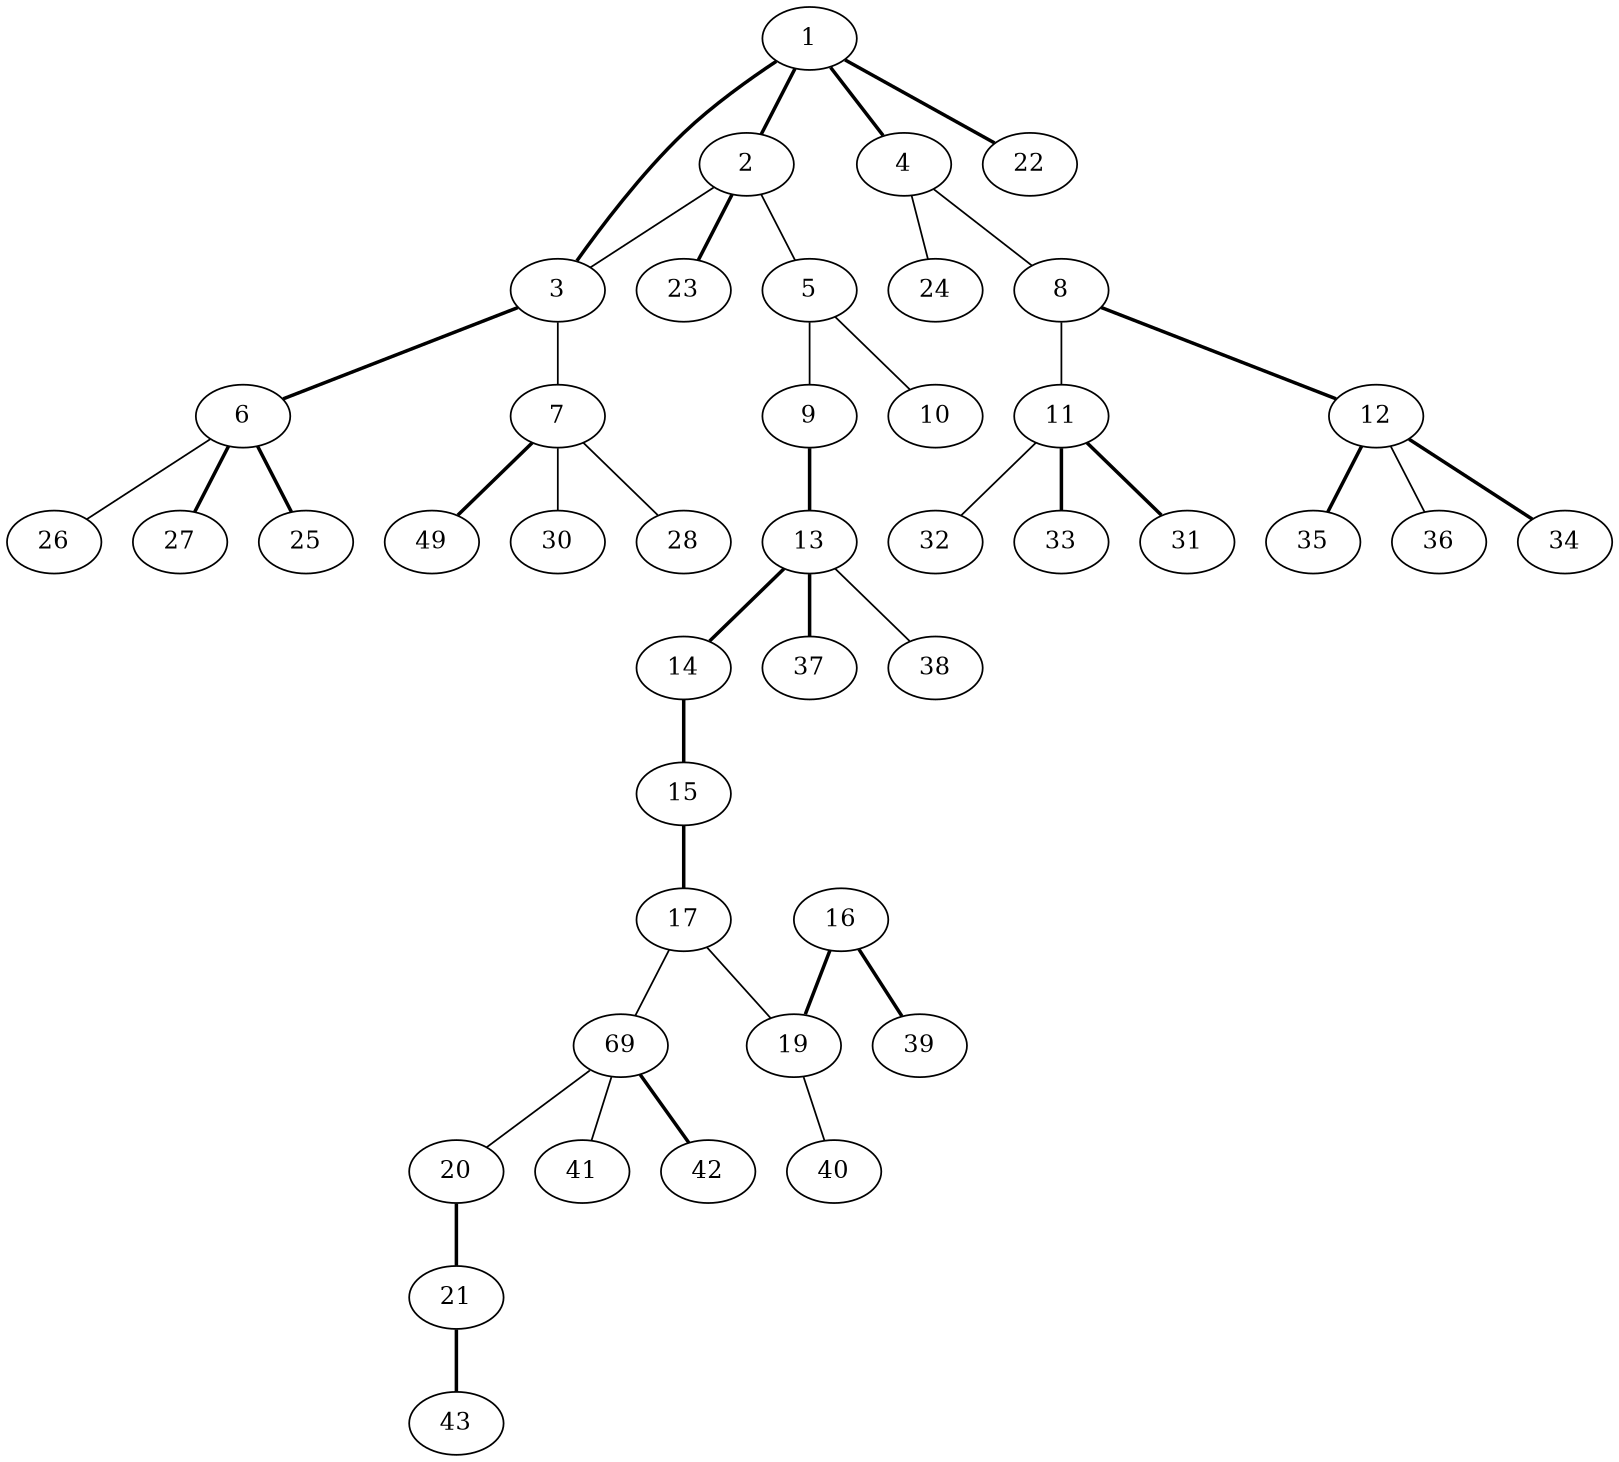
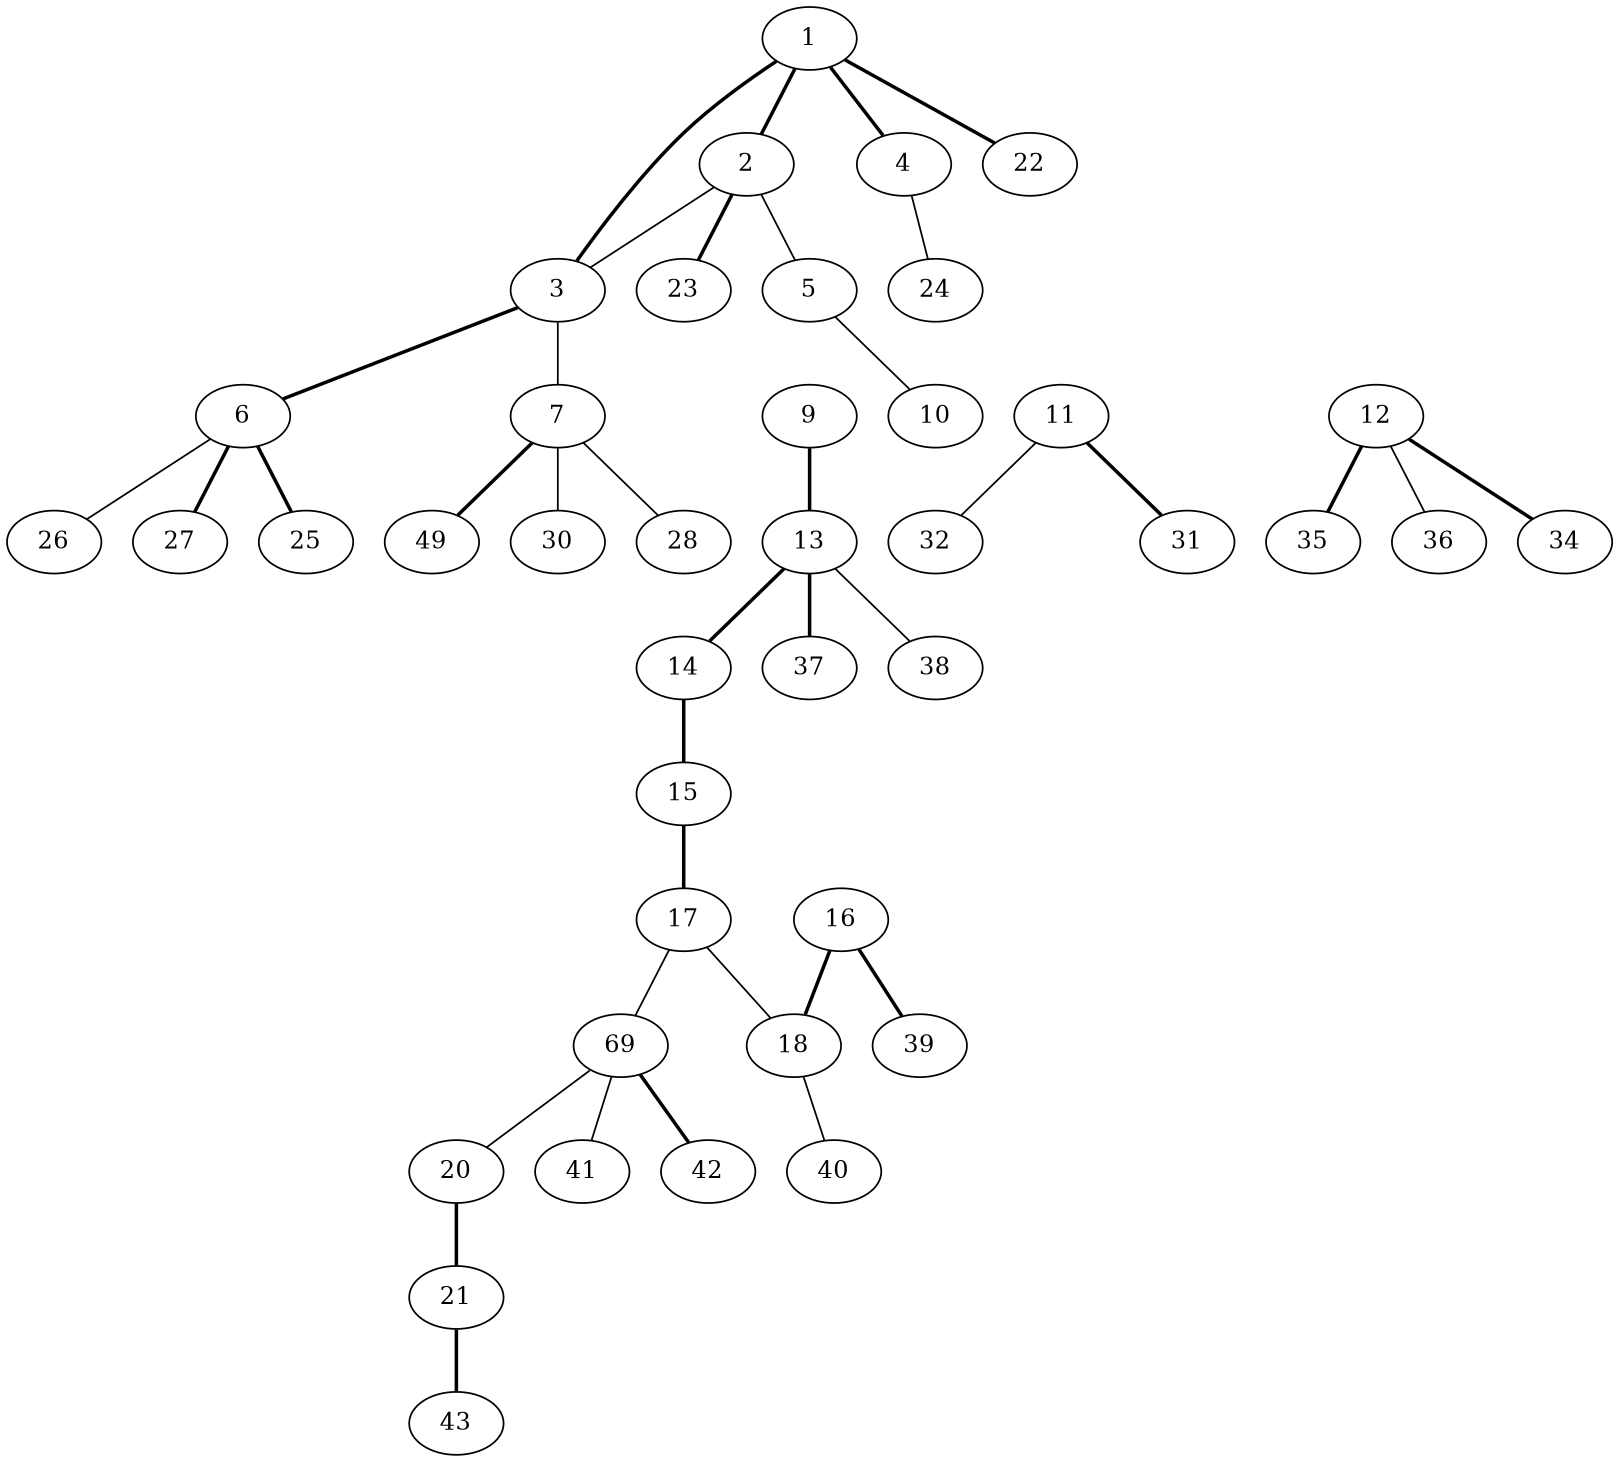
node "8": removed
edge "5" -- "9": removed
node "33": removed
node "19": label "19" -> "18"
